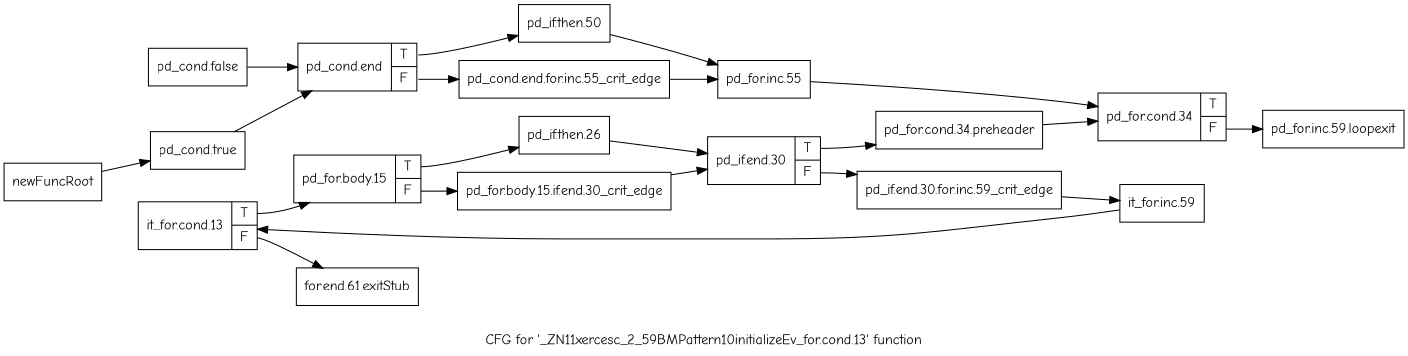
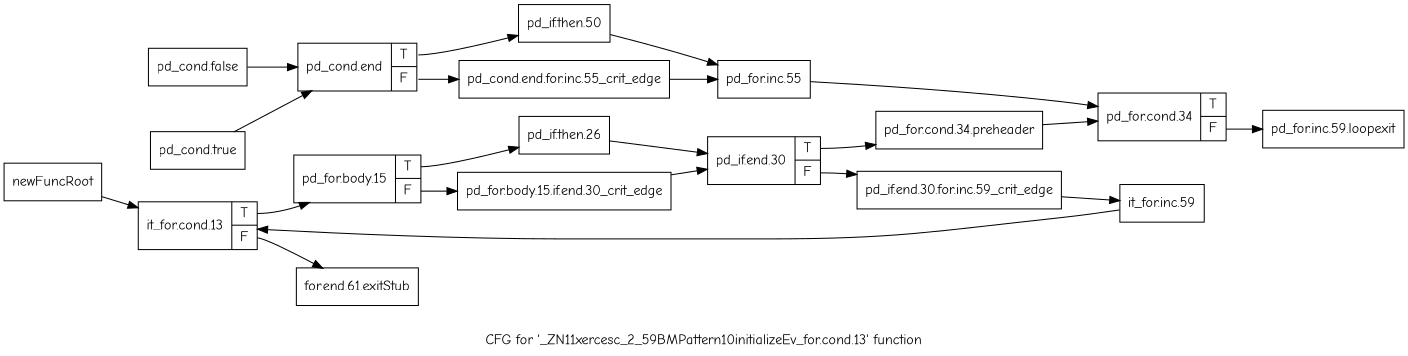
edge "newFuncRoot" -> "pd_cond.true": now "newFuncRoot" -> "it_for.cond.13"
